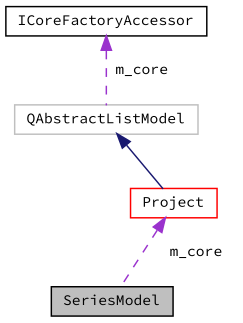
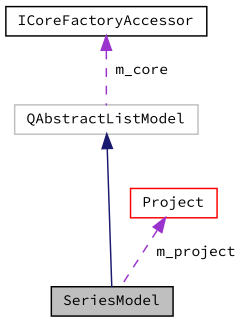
edge "Project" -> "QAbstractListModel": now "SeriesModel" -> "QAbstractListModel"
edge "SeriesModel" -> "Project": label " m_core" -> " m_project"
